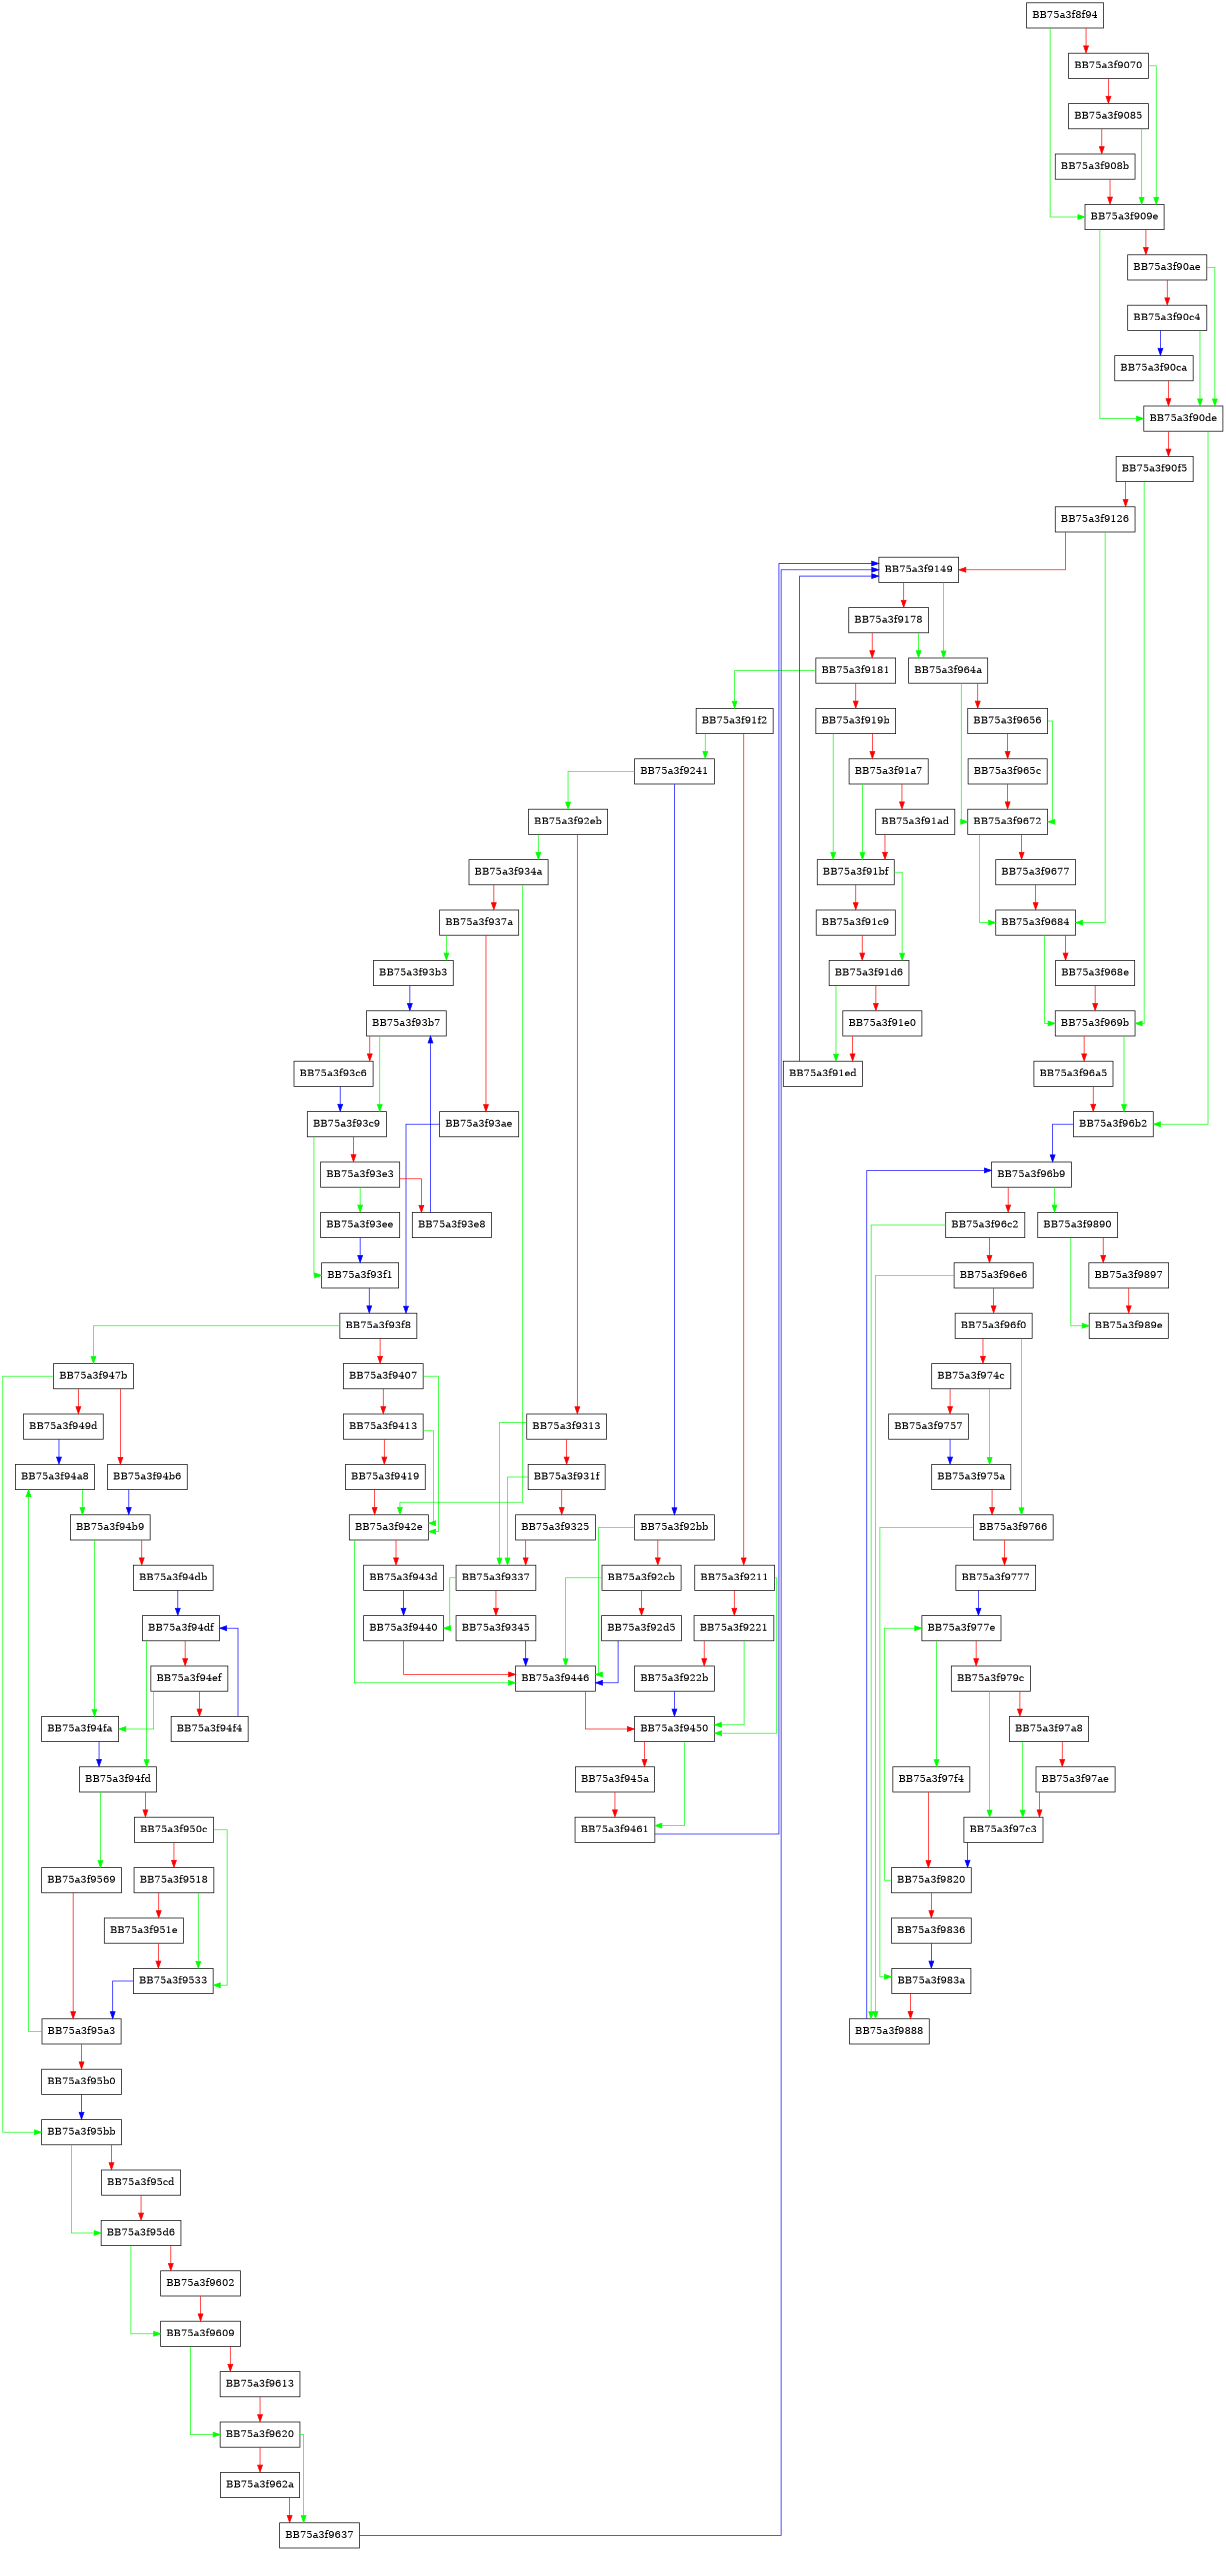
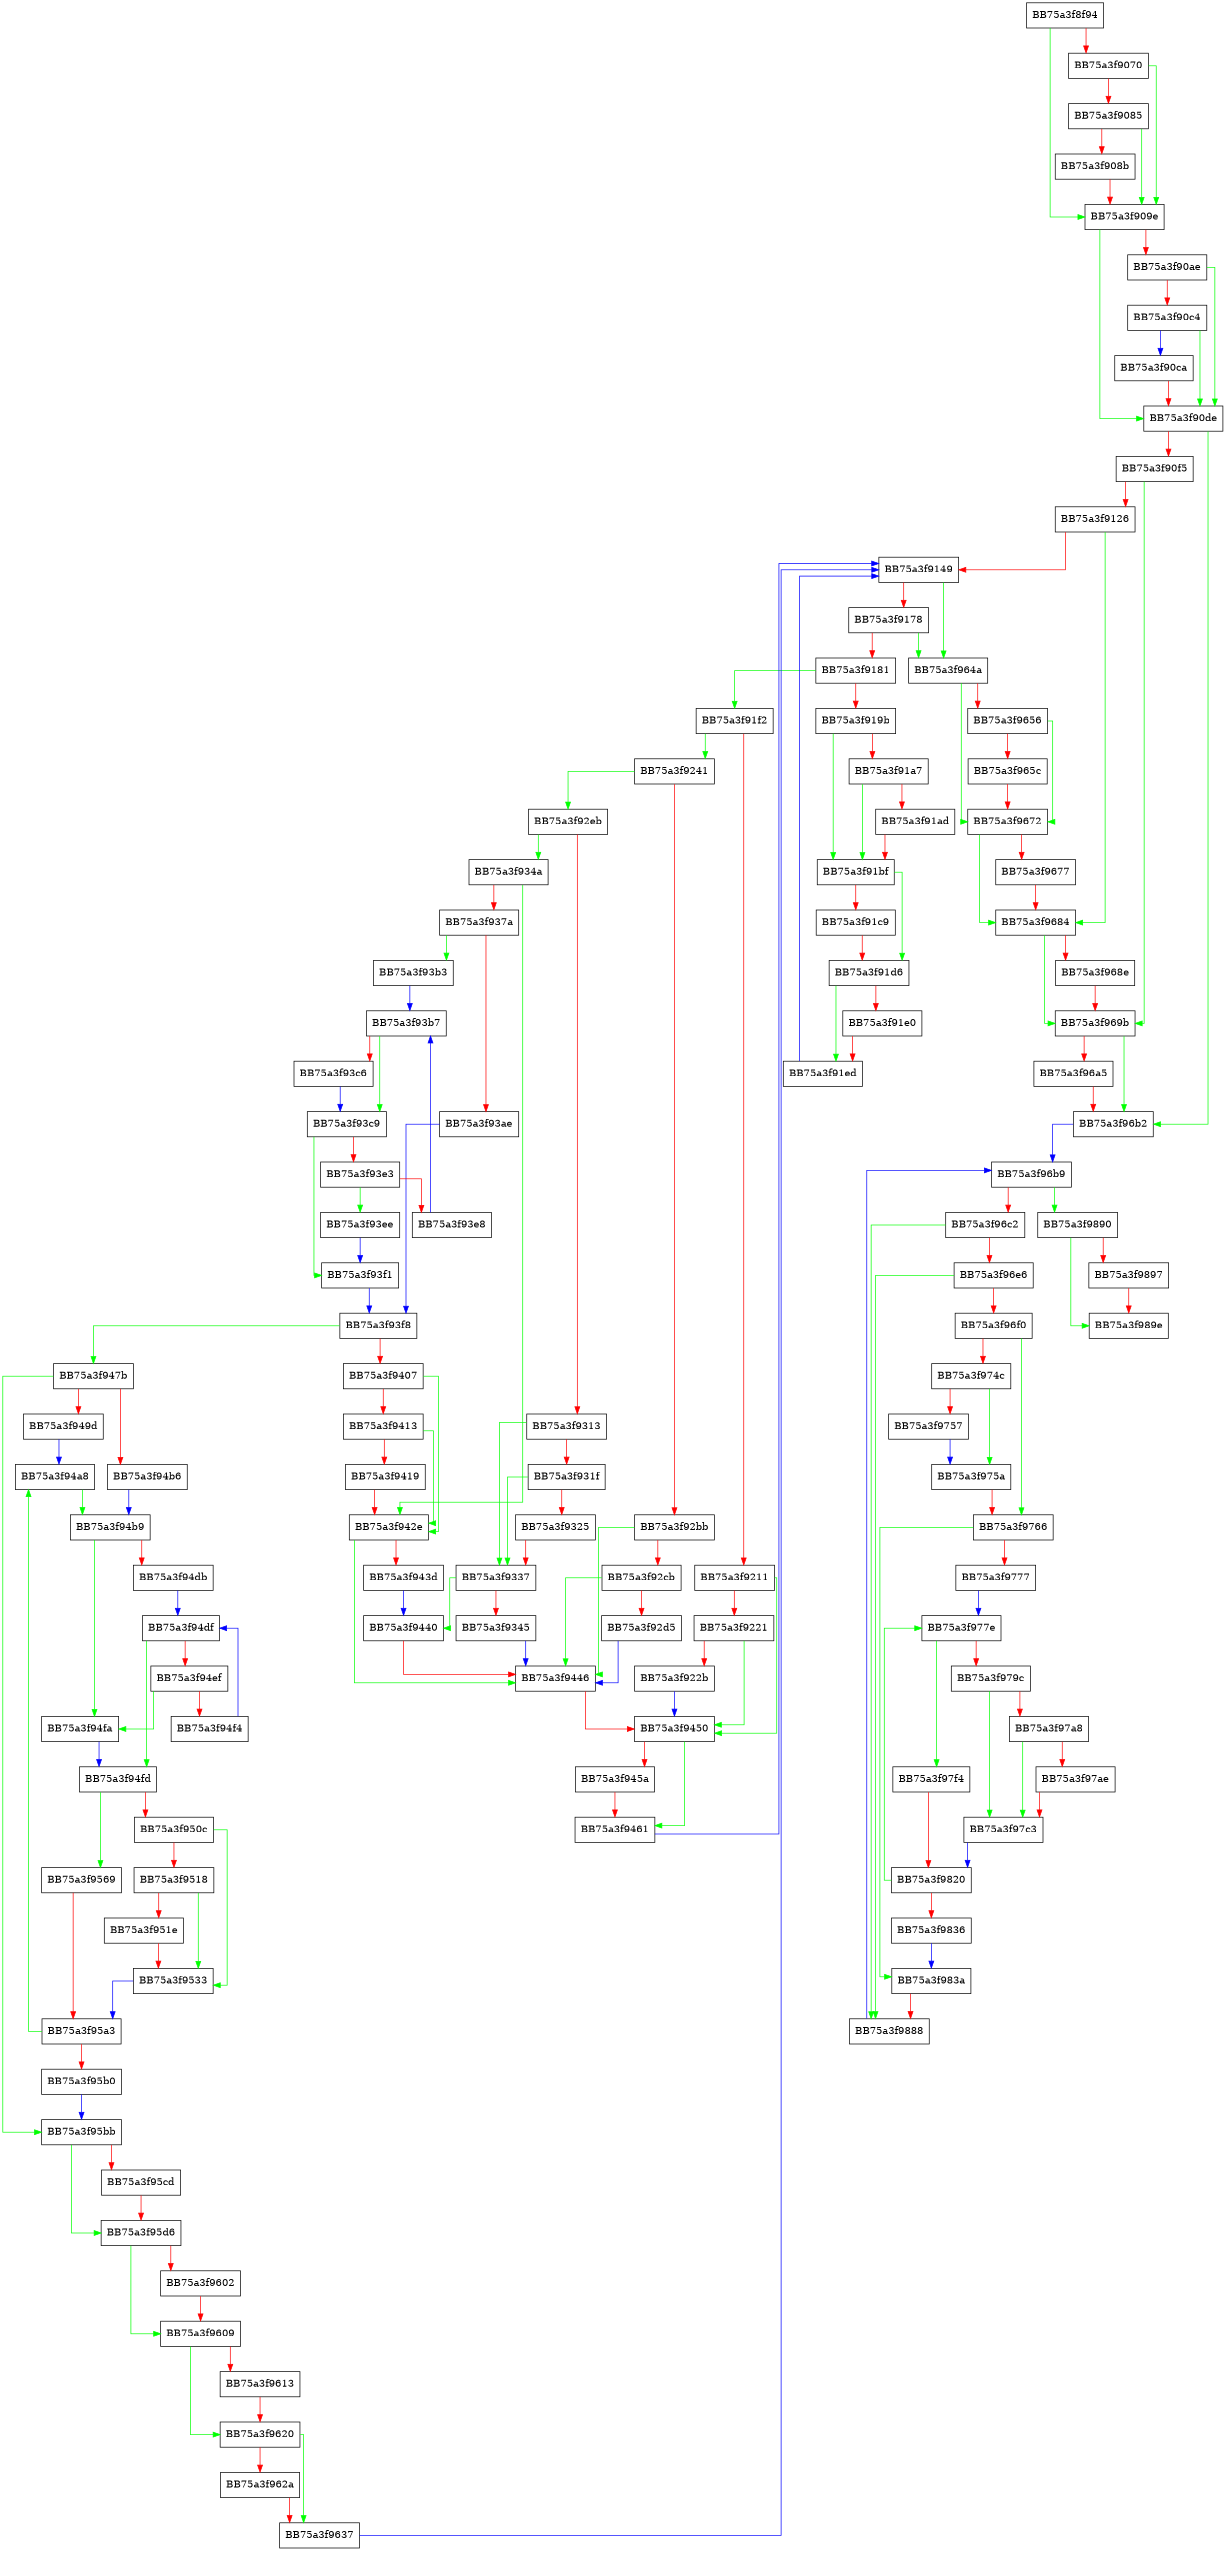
edge "BB75a3f9241" -> "BB75a3f92bb": color blue -> red
